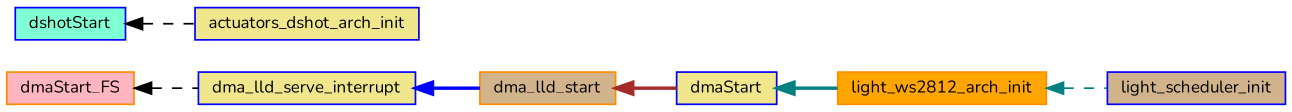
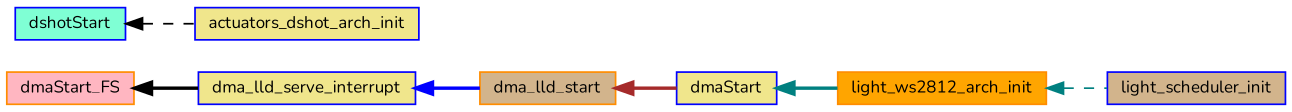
edge "dma_lld_serve_interrupt" -> "dmaStart_FS": style dashed -> bold
